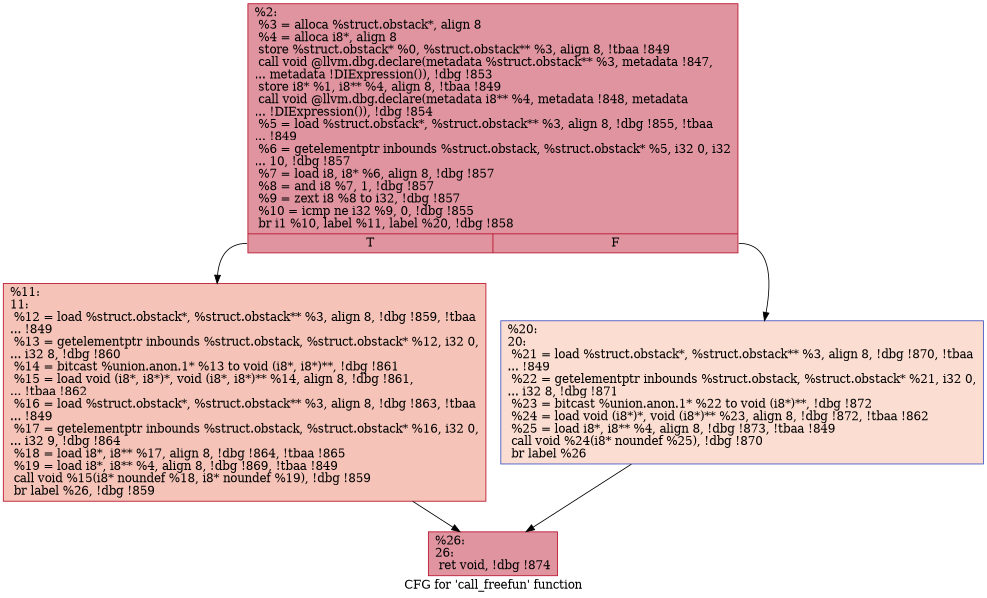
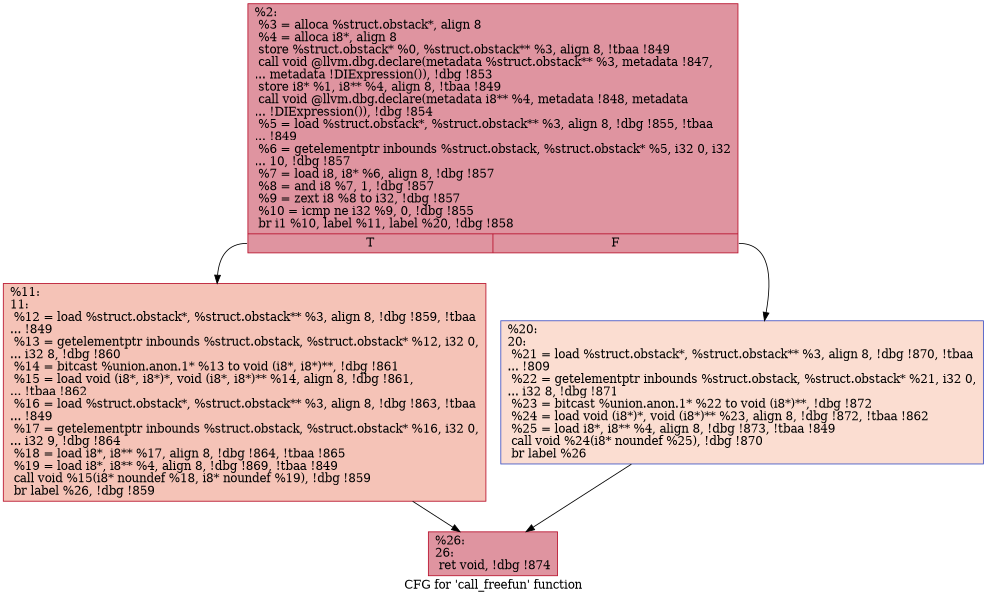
node "%20:": text "... !849" -> "... !809"
